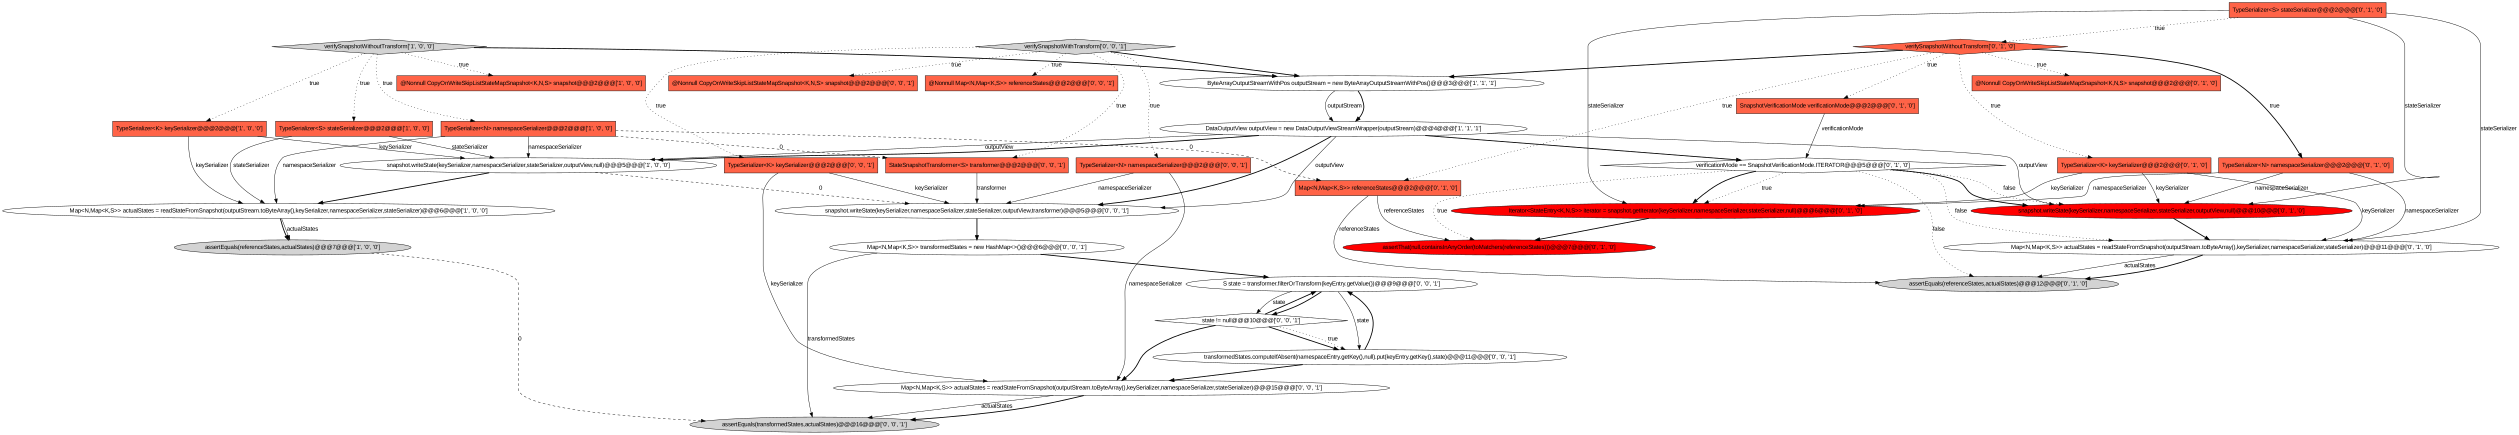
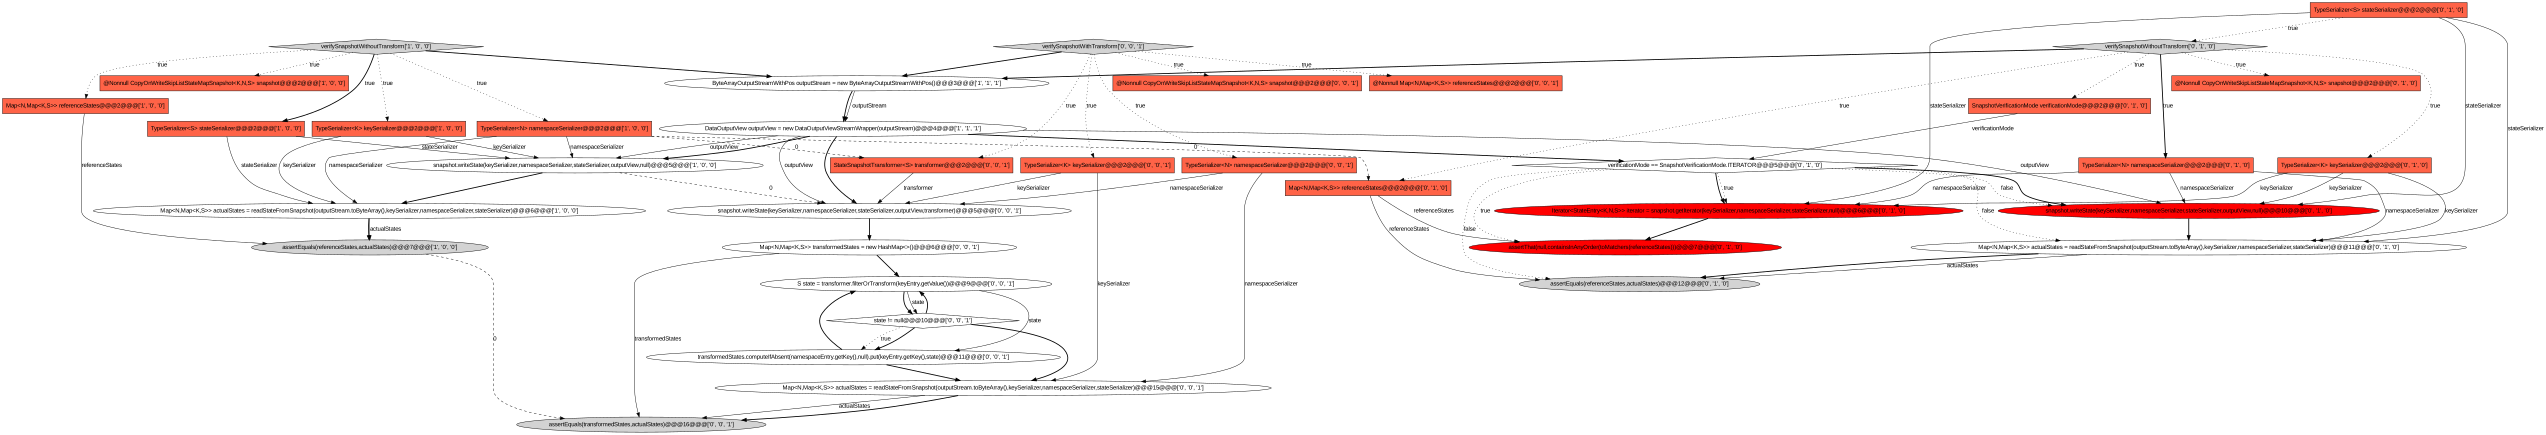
node "verifySnapshotWithoutTransform['0', '1', '0']": fillcolor tomato -> lightgray
edge "verifySnapshotWithoutTransform['1', '0', '0']" -> "TypeSerializer<S> stateSerializer@@@2@@@['1', '0', '0']": style dotted -> bold
node "Map<N,Map<K,S>> referenceStates@@@2@@@['1', '0', '0']": added
